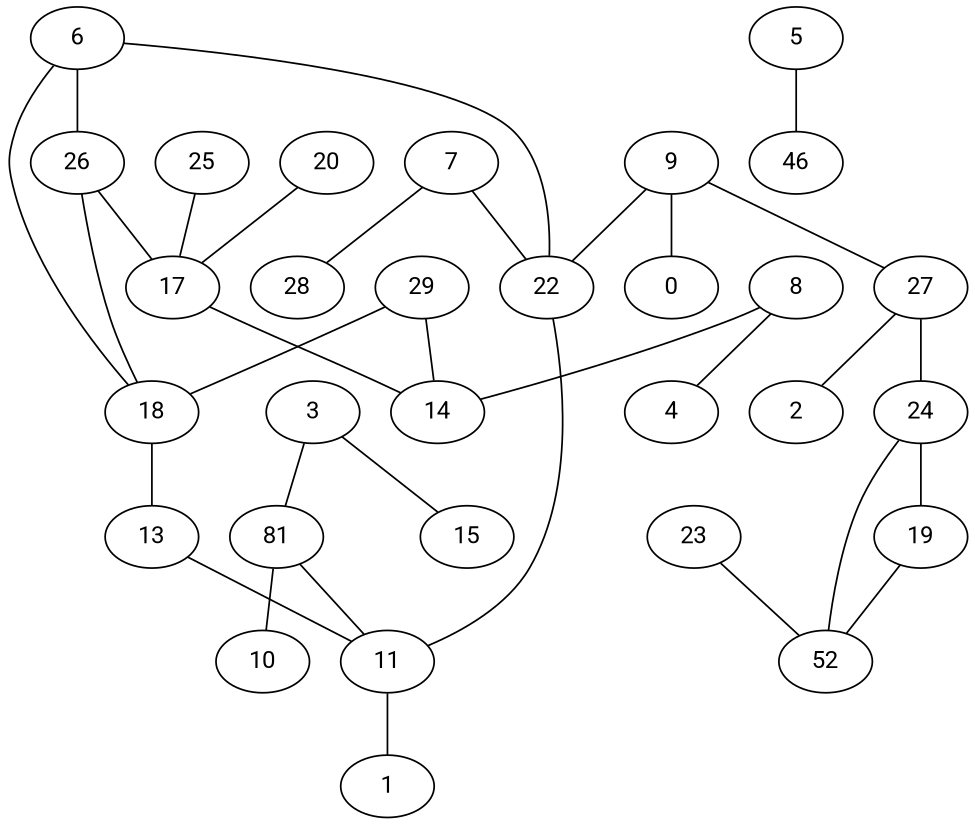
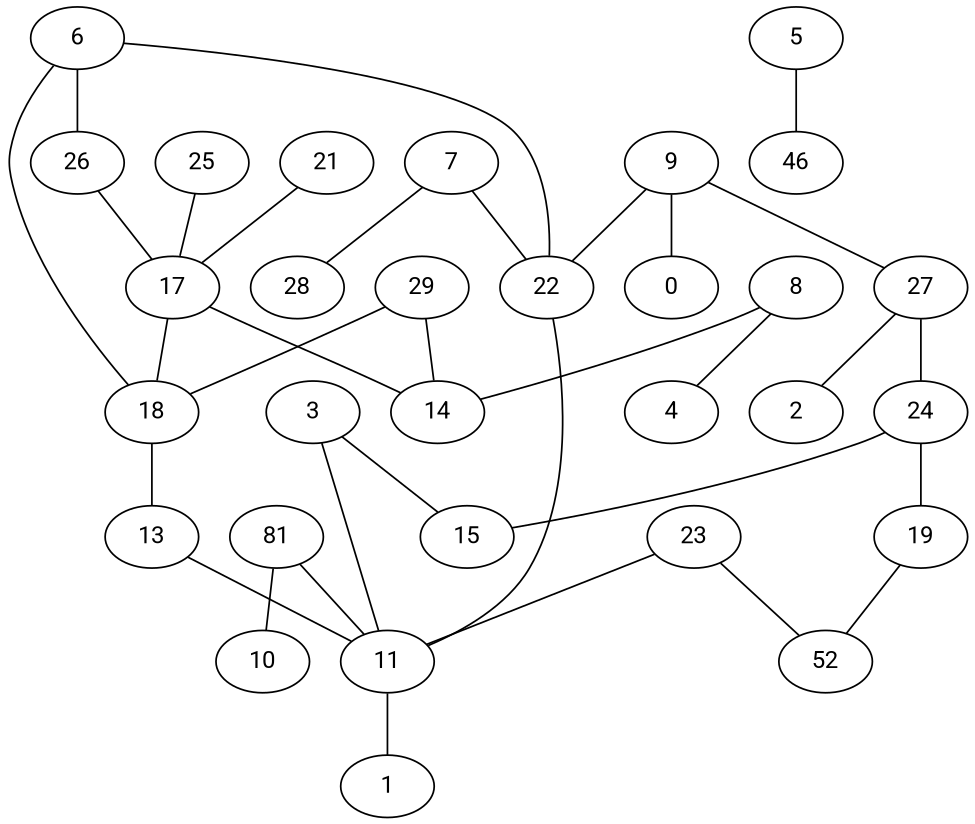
node "20": label "20" -> "21"
edge "26" -- "18": now "17" -- "18"
edge "3" -- "81": now "3" -- "11"
edge "24" -- "52": now "24" -- "15"
edge "23" -- "11": added
